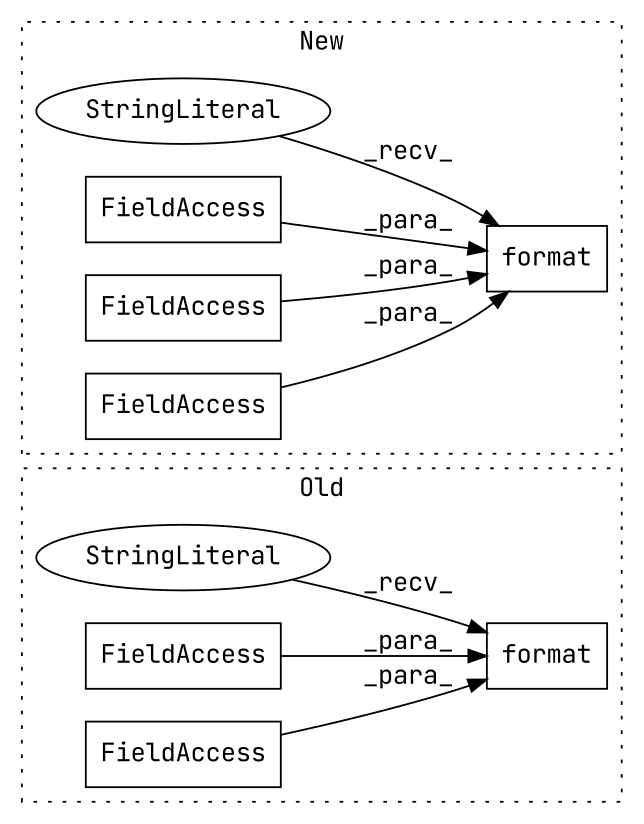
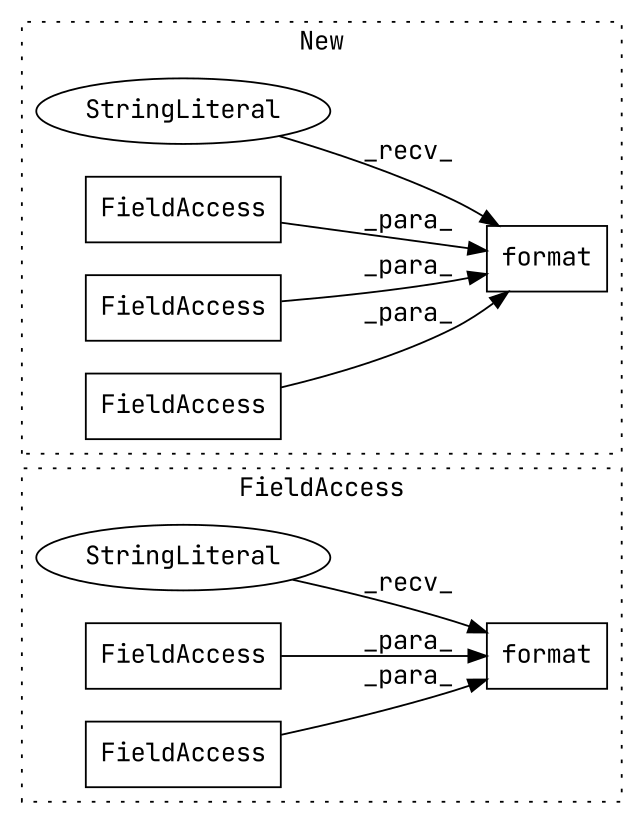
cluster "Old": label "Old" -> "FieldAccess"
